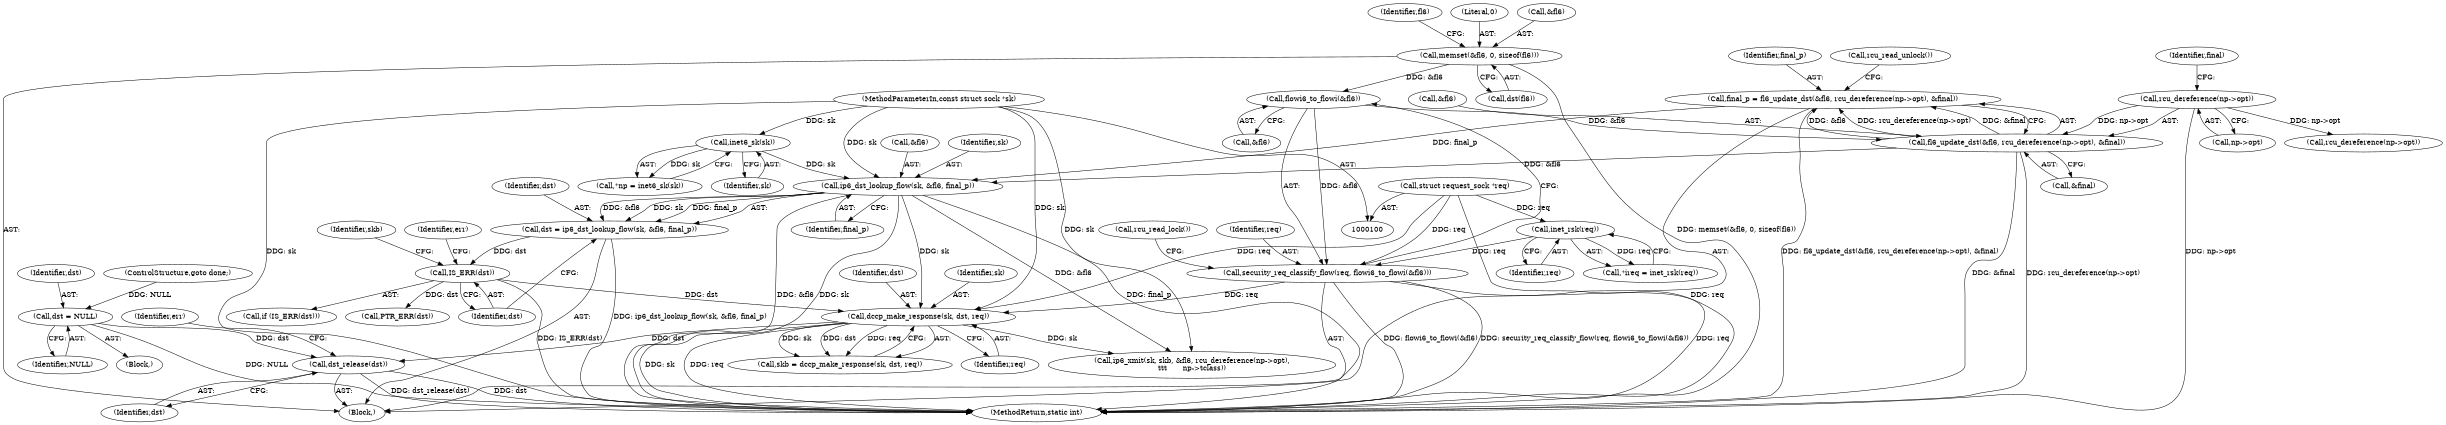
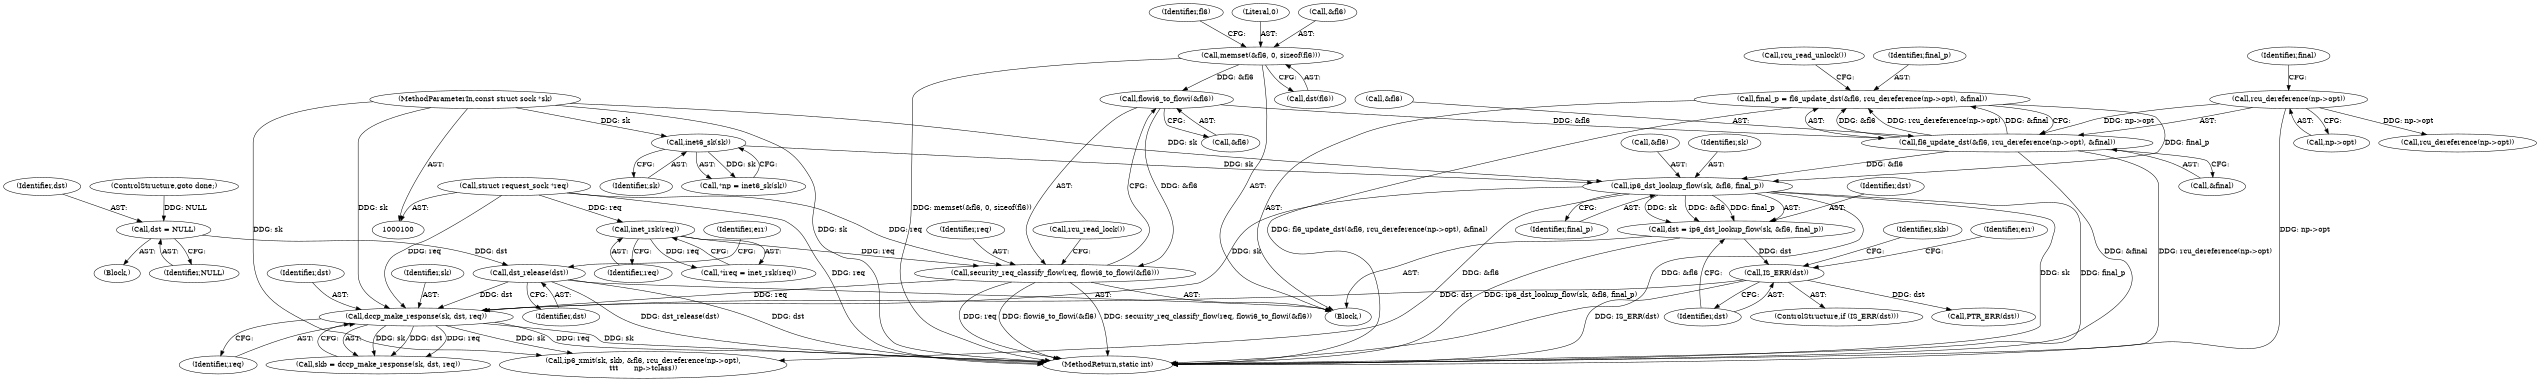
node "(Call,if (IS_ERR(dst)))": label "(Call,if (IS_ERR(dst)))" -> "(ControlStructure,if (IS_ERR(dst)))"
edge "(Call,dccp_make_response(sk, dst, req))" -> "(Call,dst_release(dst))": reversed
edge "(Call,dst = NULL)" -> "(MethodReturn,static int)": removed, label "DDG: NULL"
